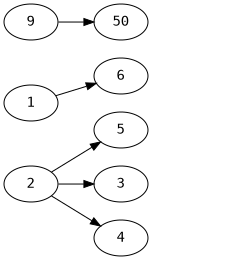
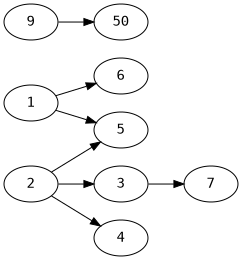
edge "1" -> "5": added
node "7": added
